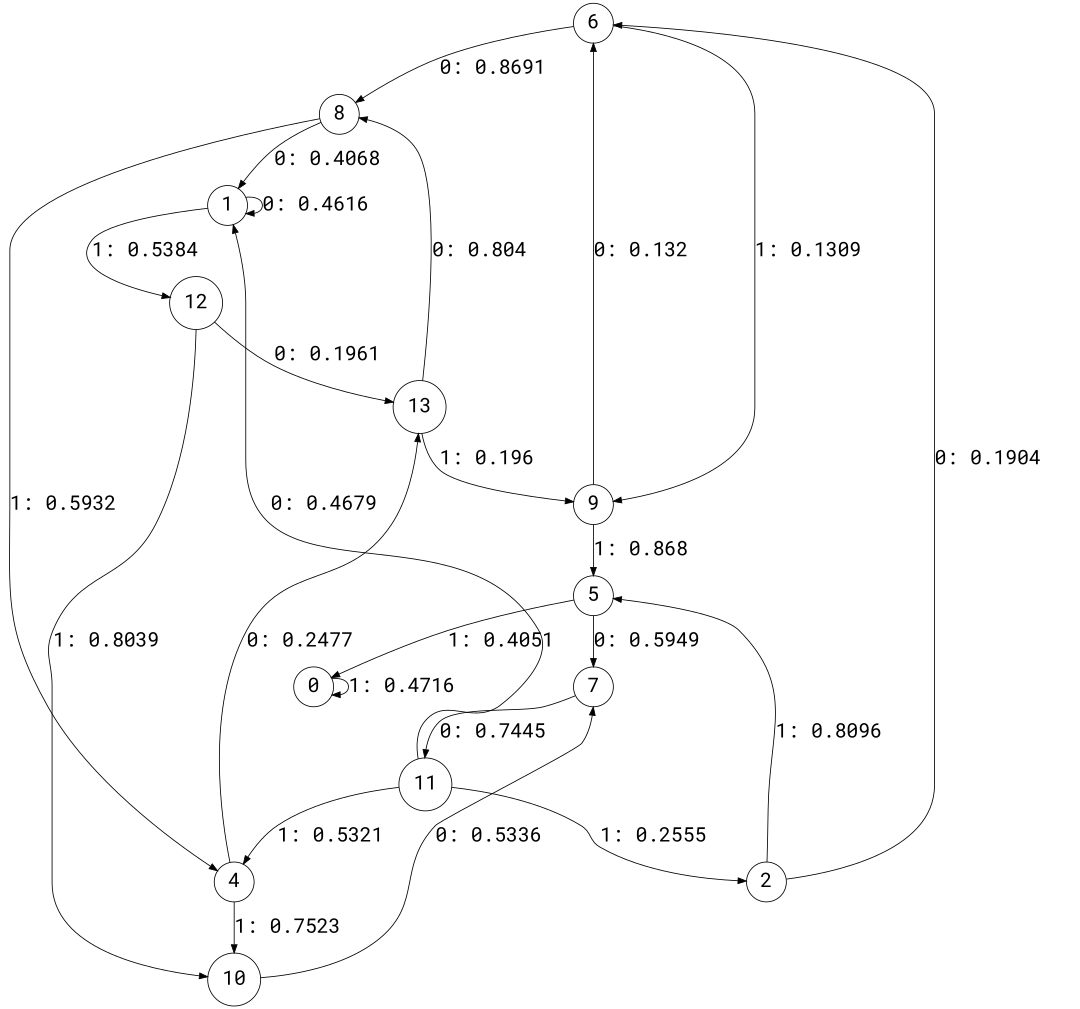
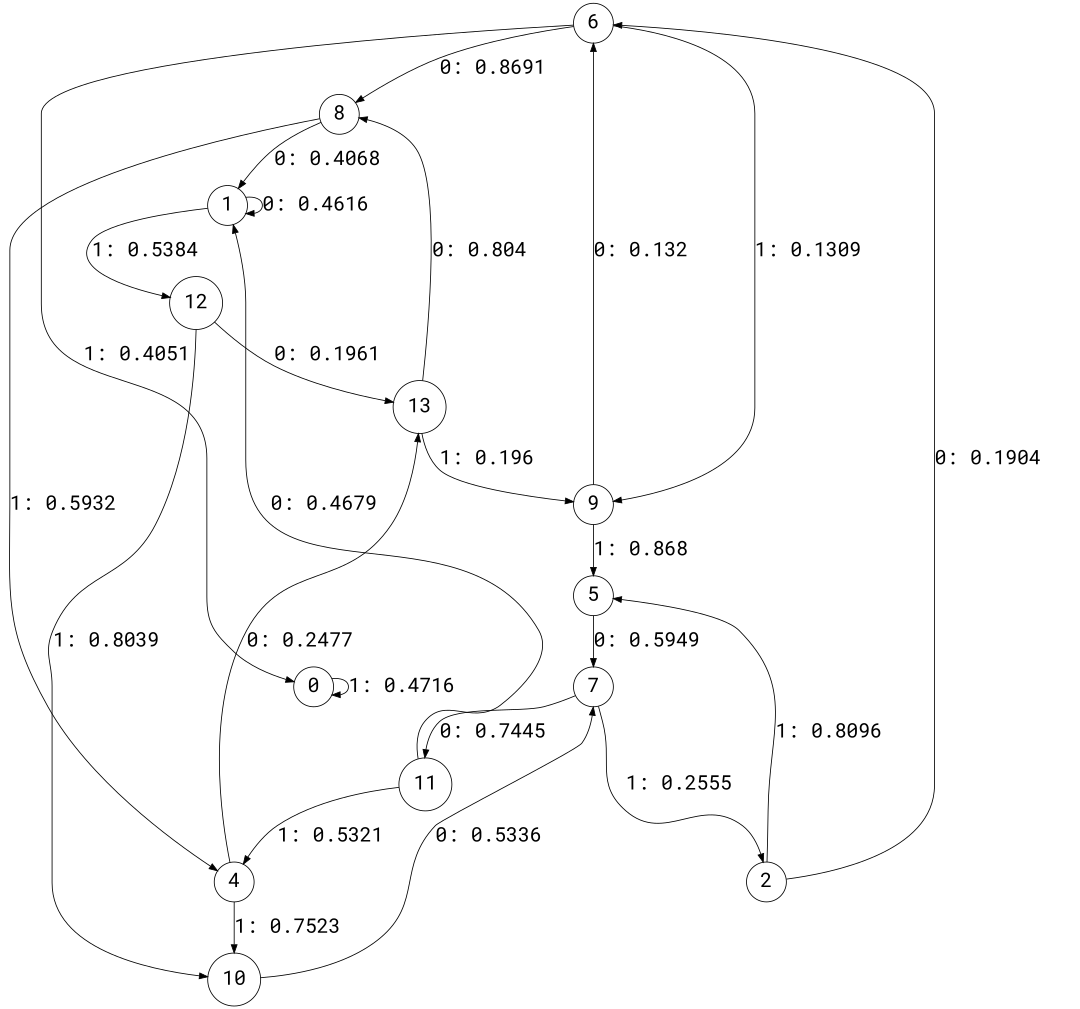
edge "5" -> "0": now "6" -> "0"
edge "11" -> "2": now "7" -> "2"
